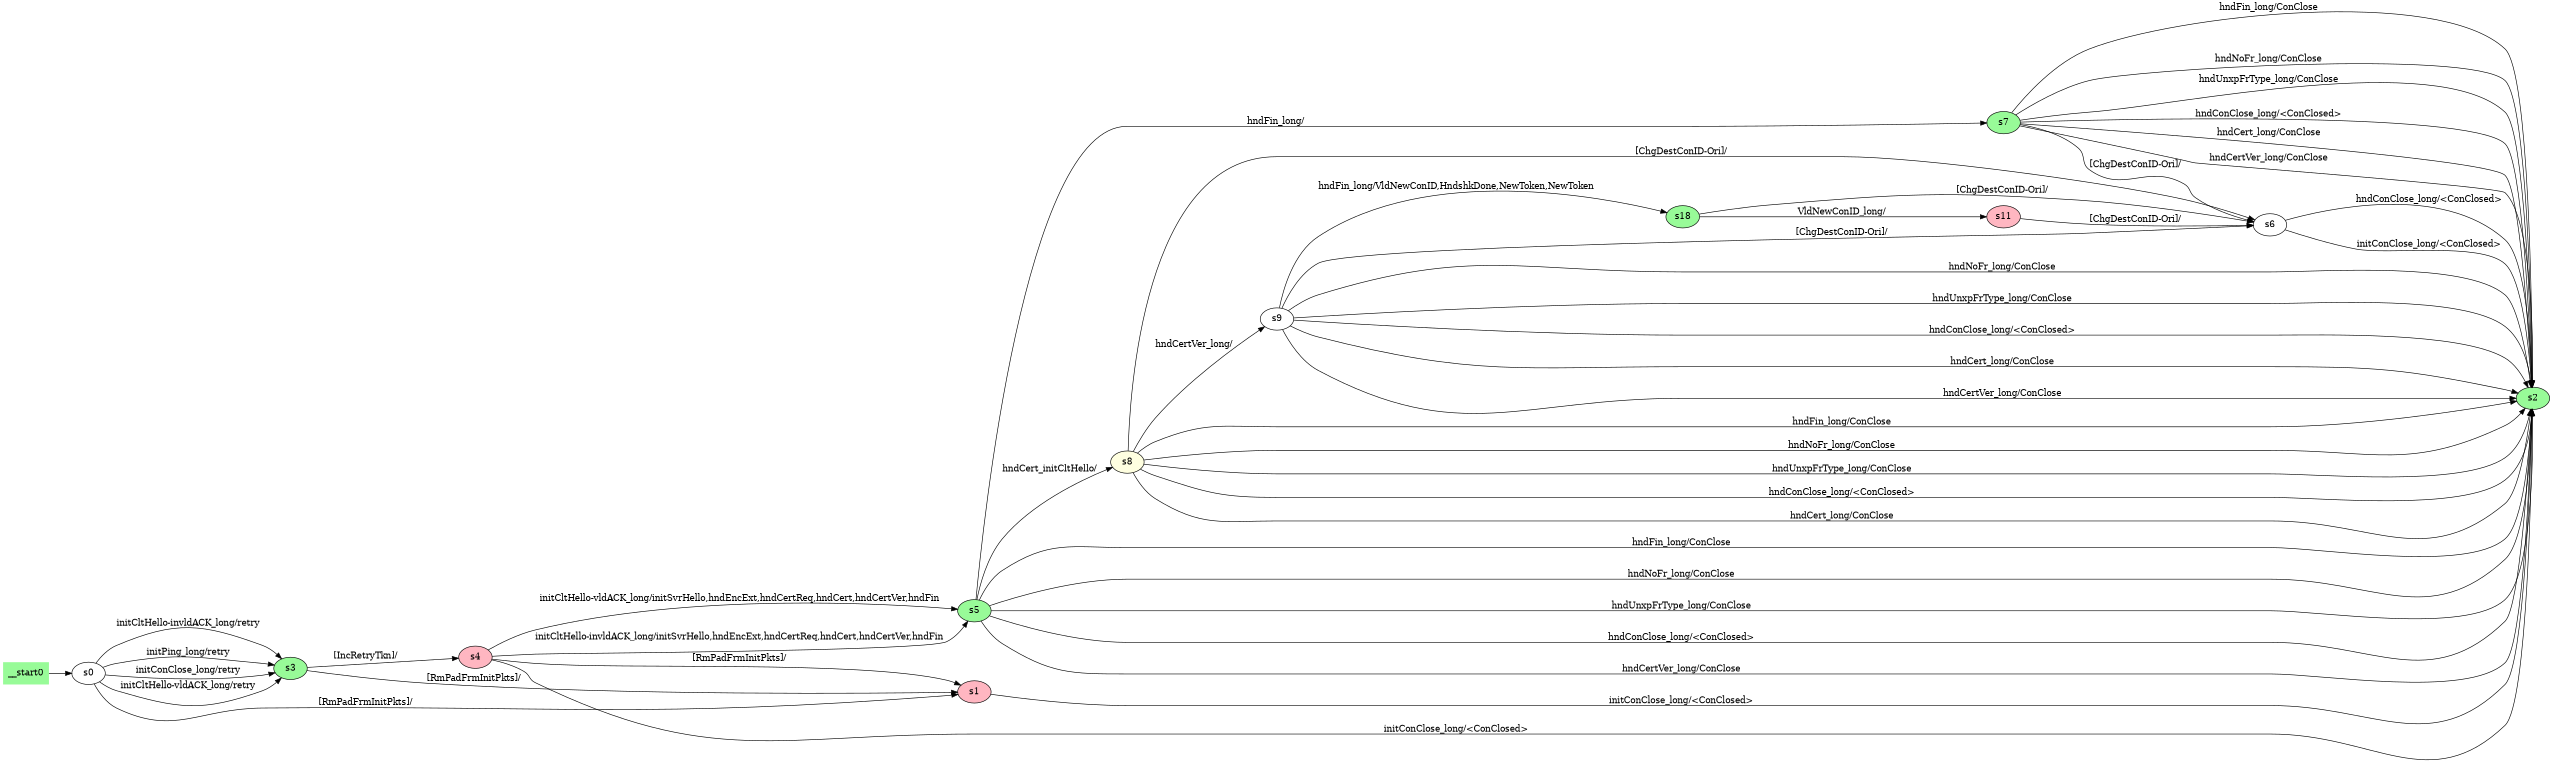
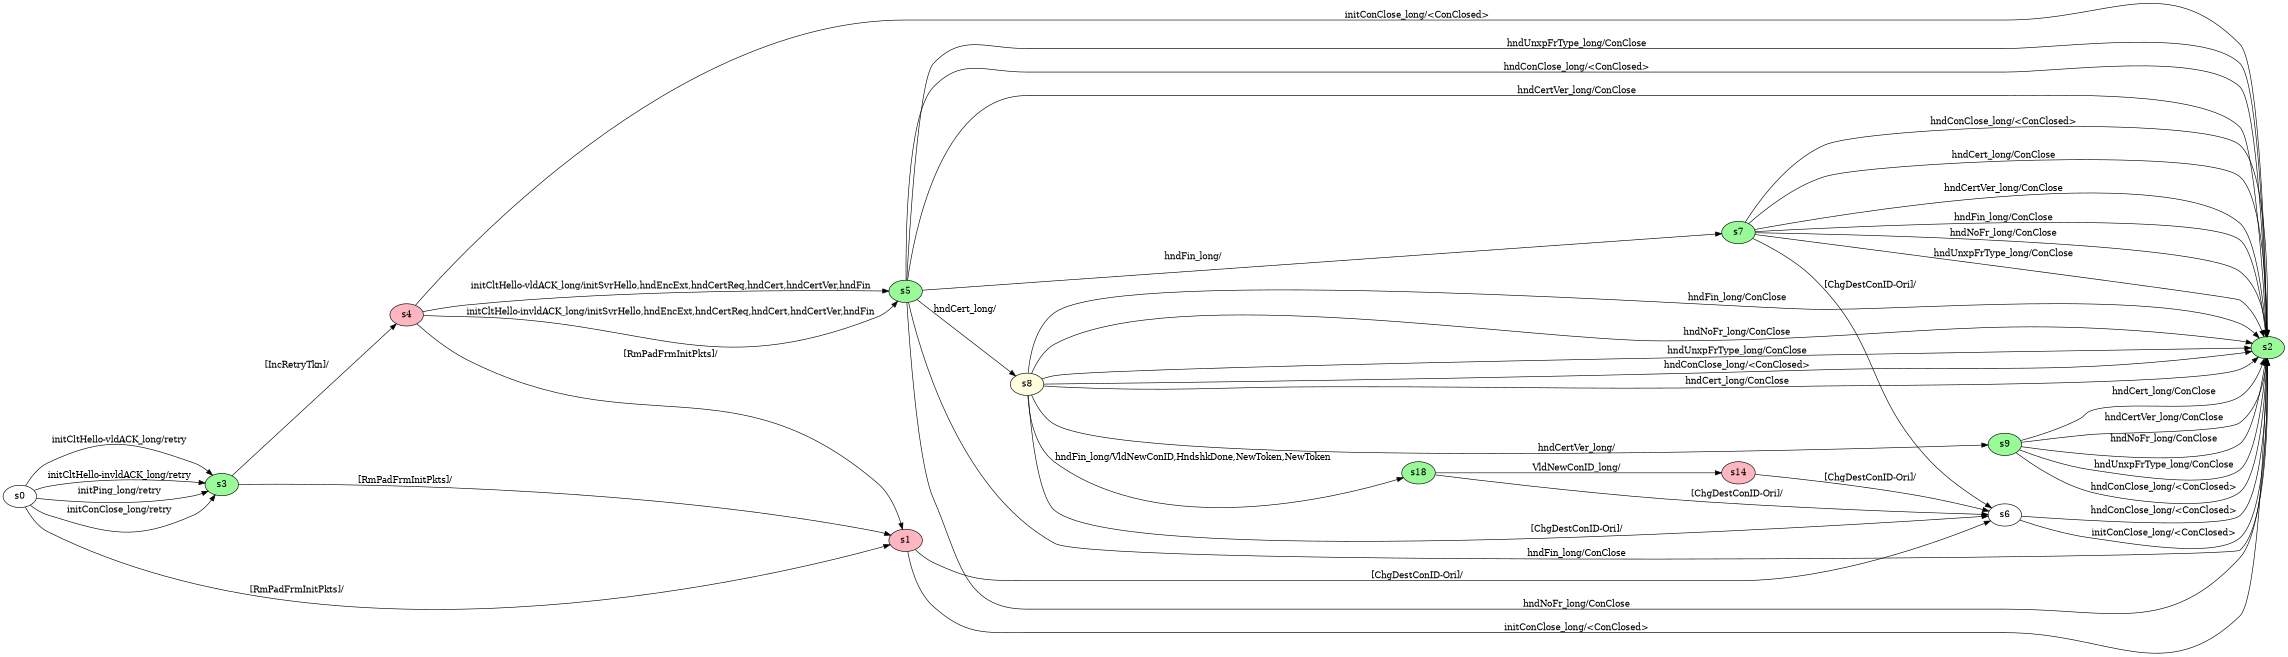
edge "s9" -> "s18": now "s8" -> "s18"
node "s11": label "s11" -> "s14"
edge "s9" -> "s6": now "s1" -> "s6"
node "s9": fillcolor white -> palegreen
edge "s5" -> "s8": label "hndCert_initCltHello/ " -> "hndCert_long/ "
node "__start0": removed
